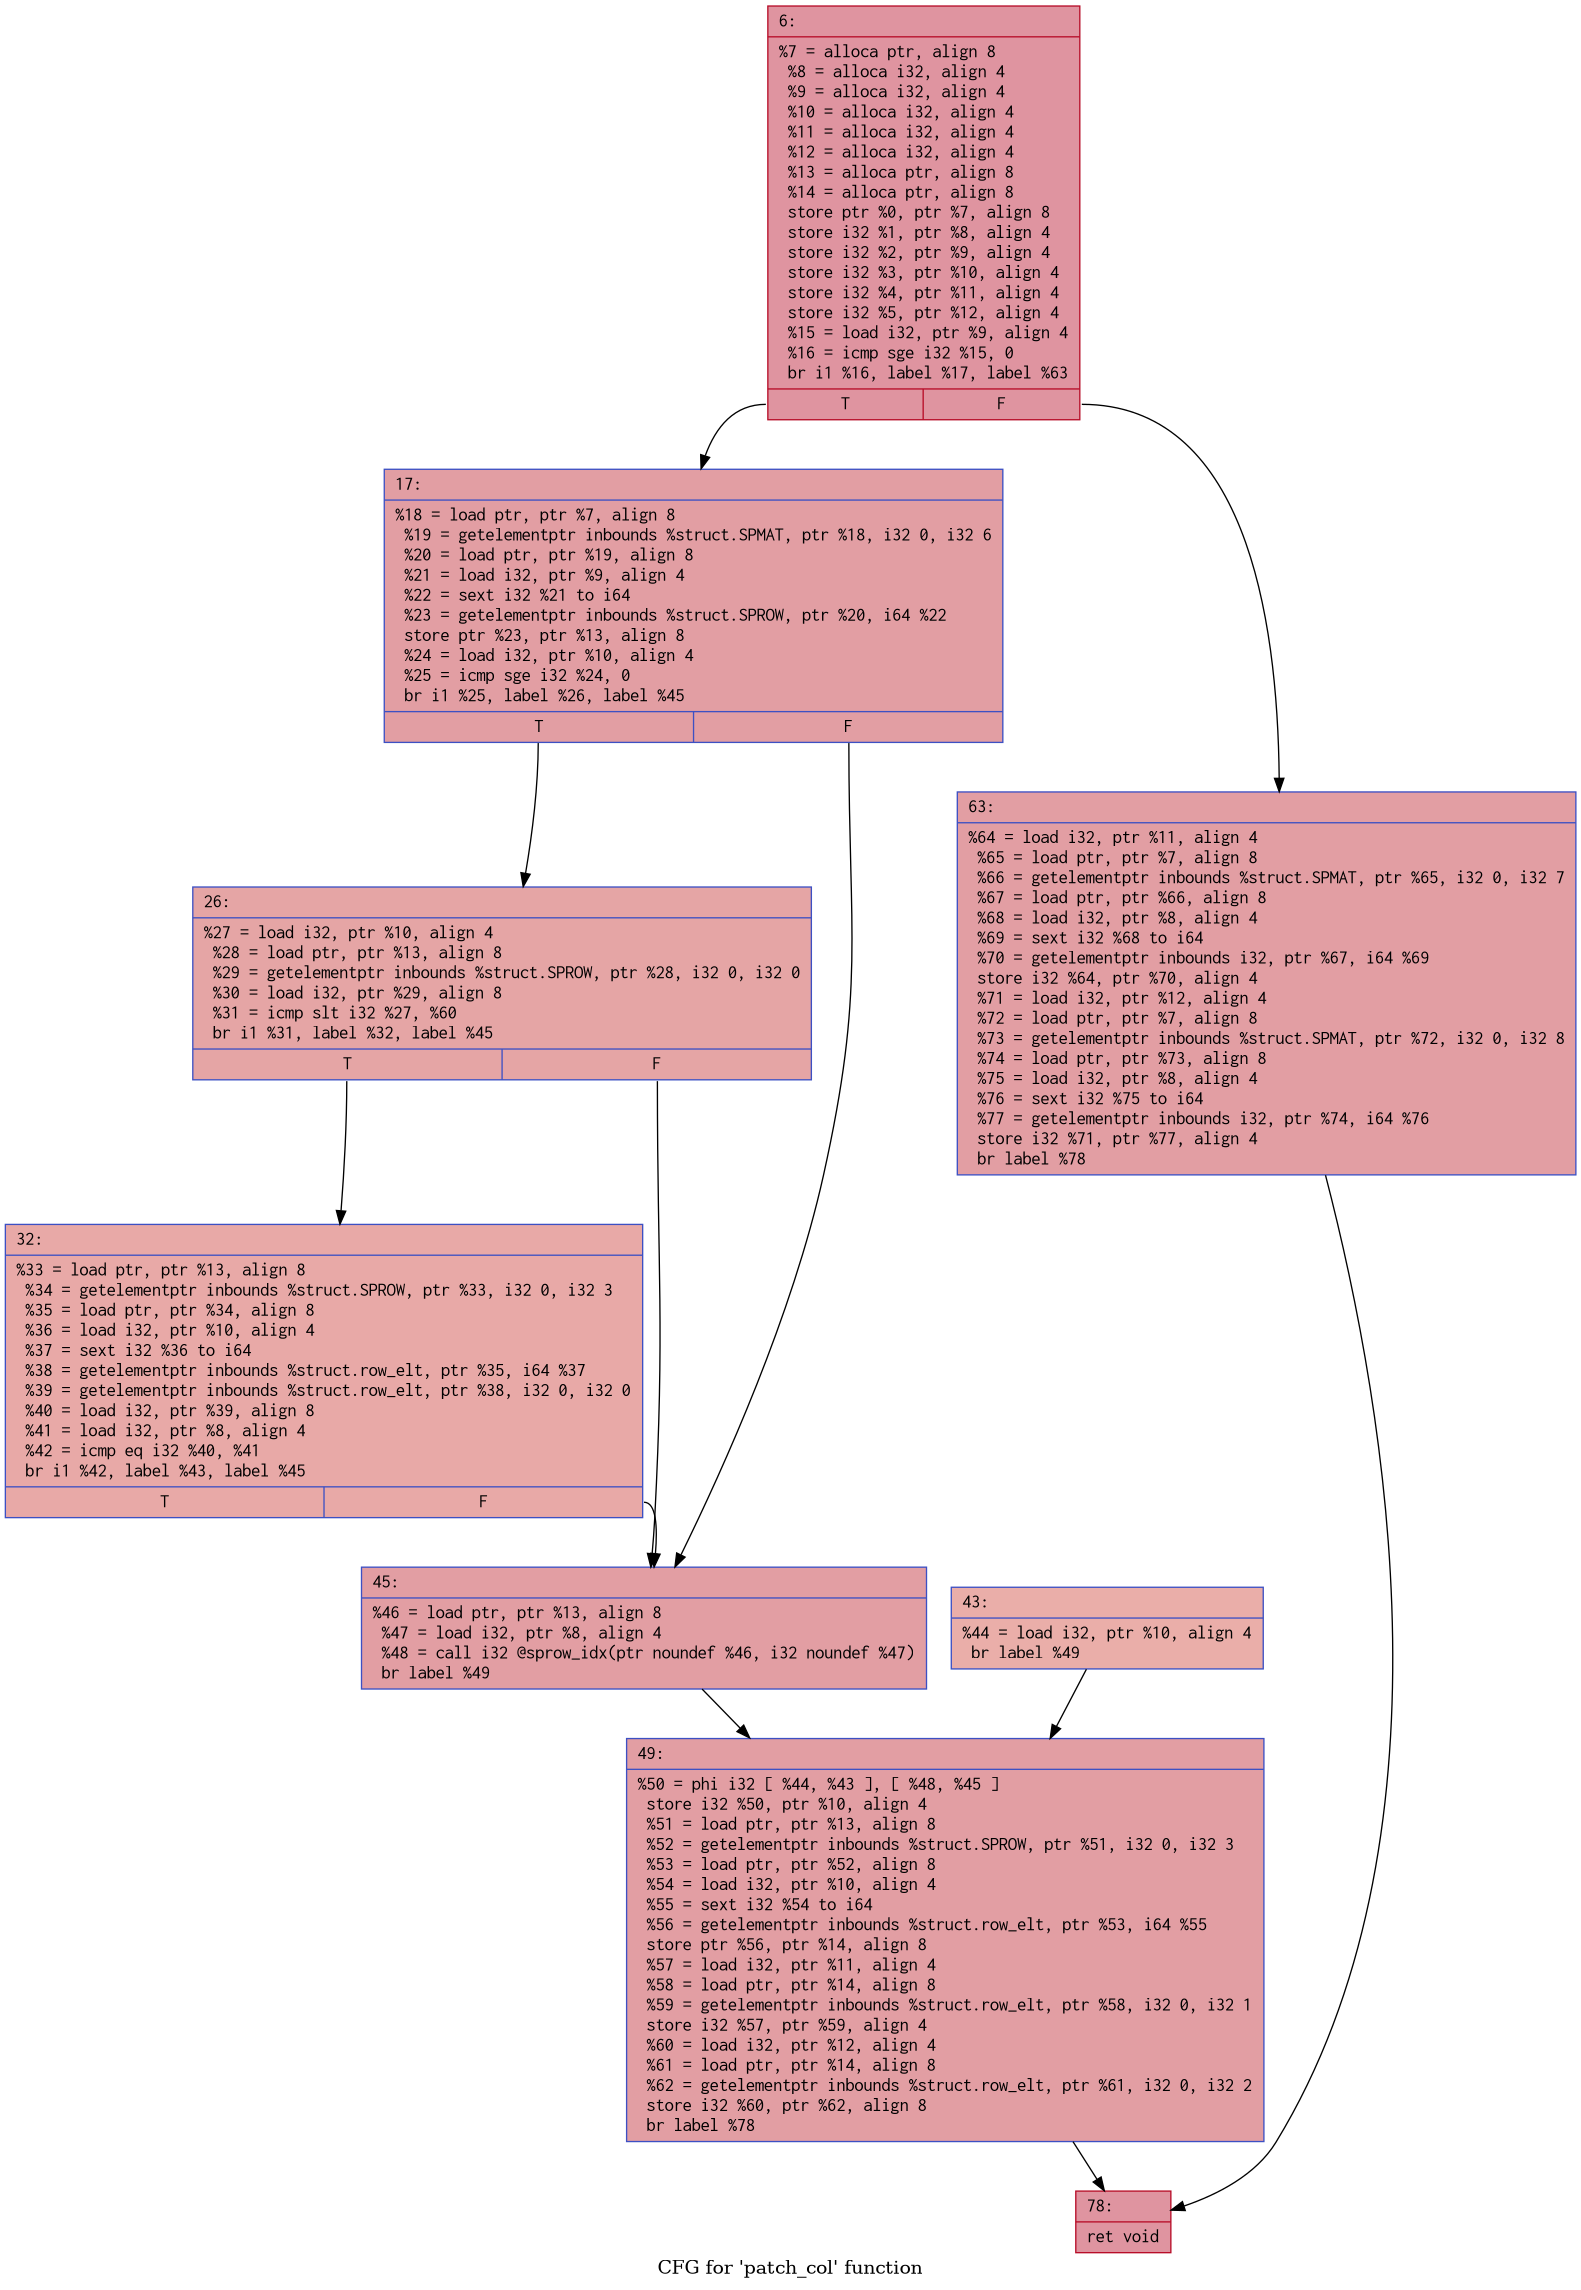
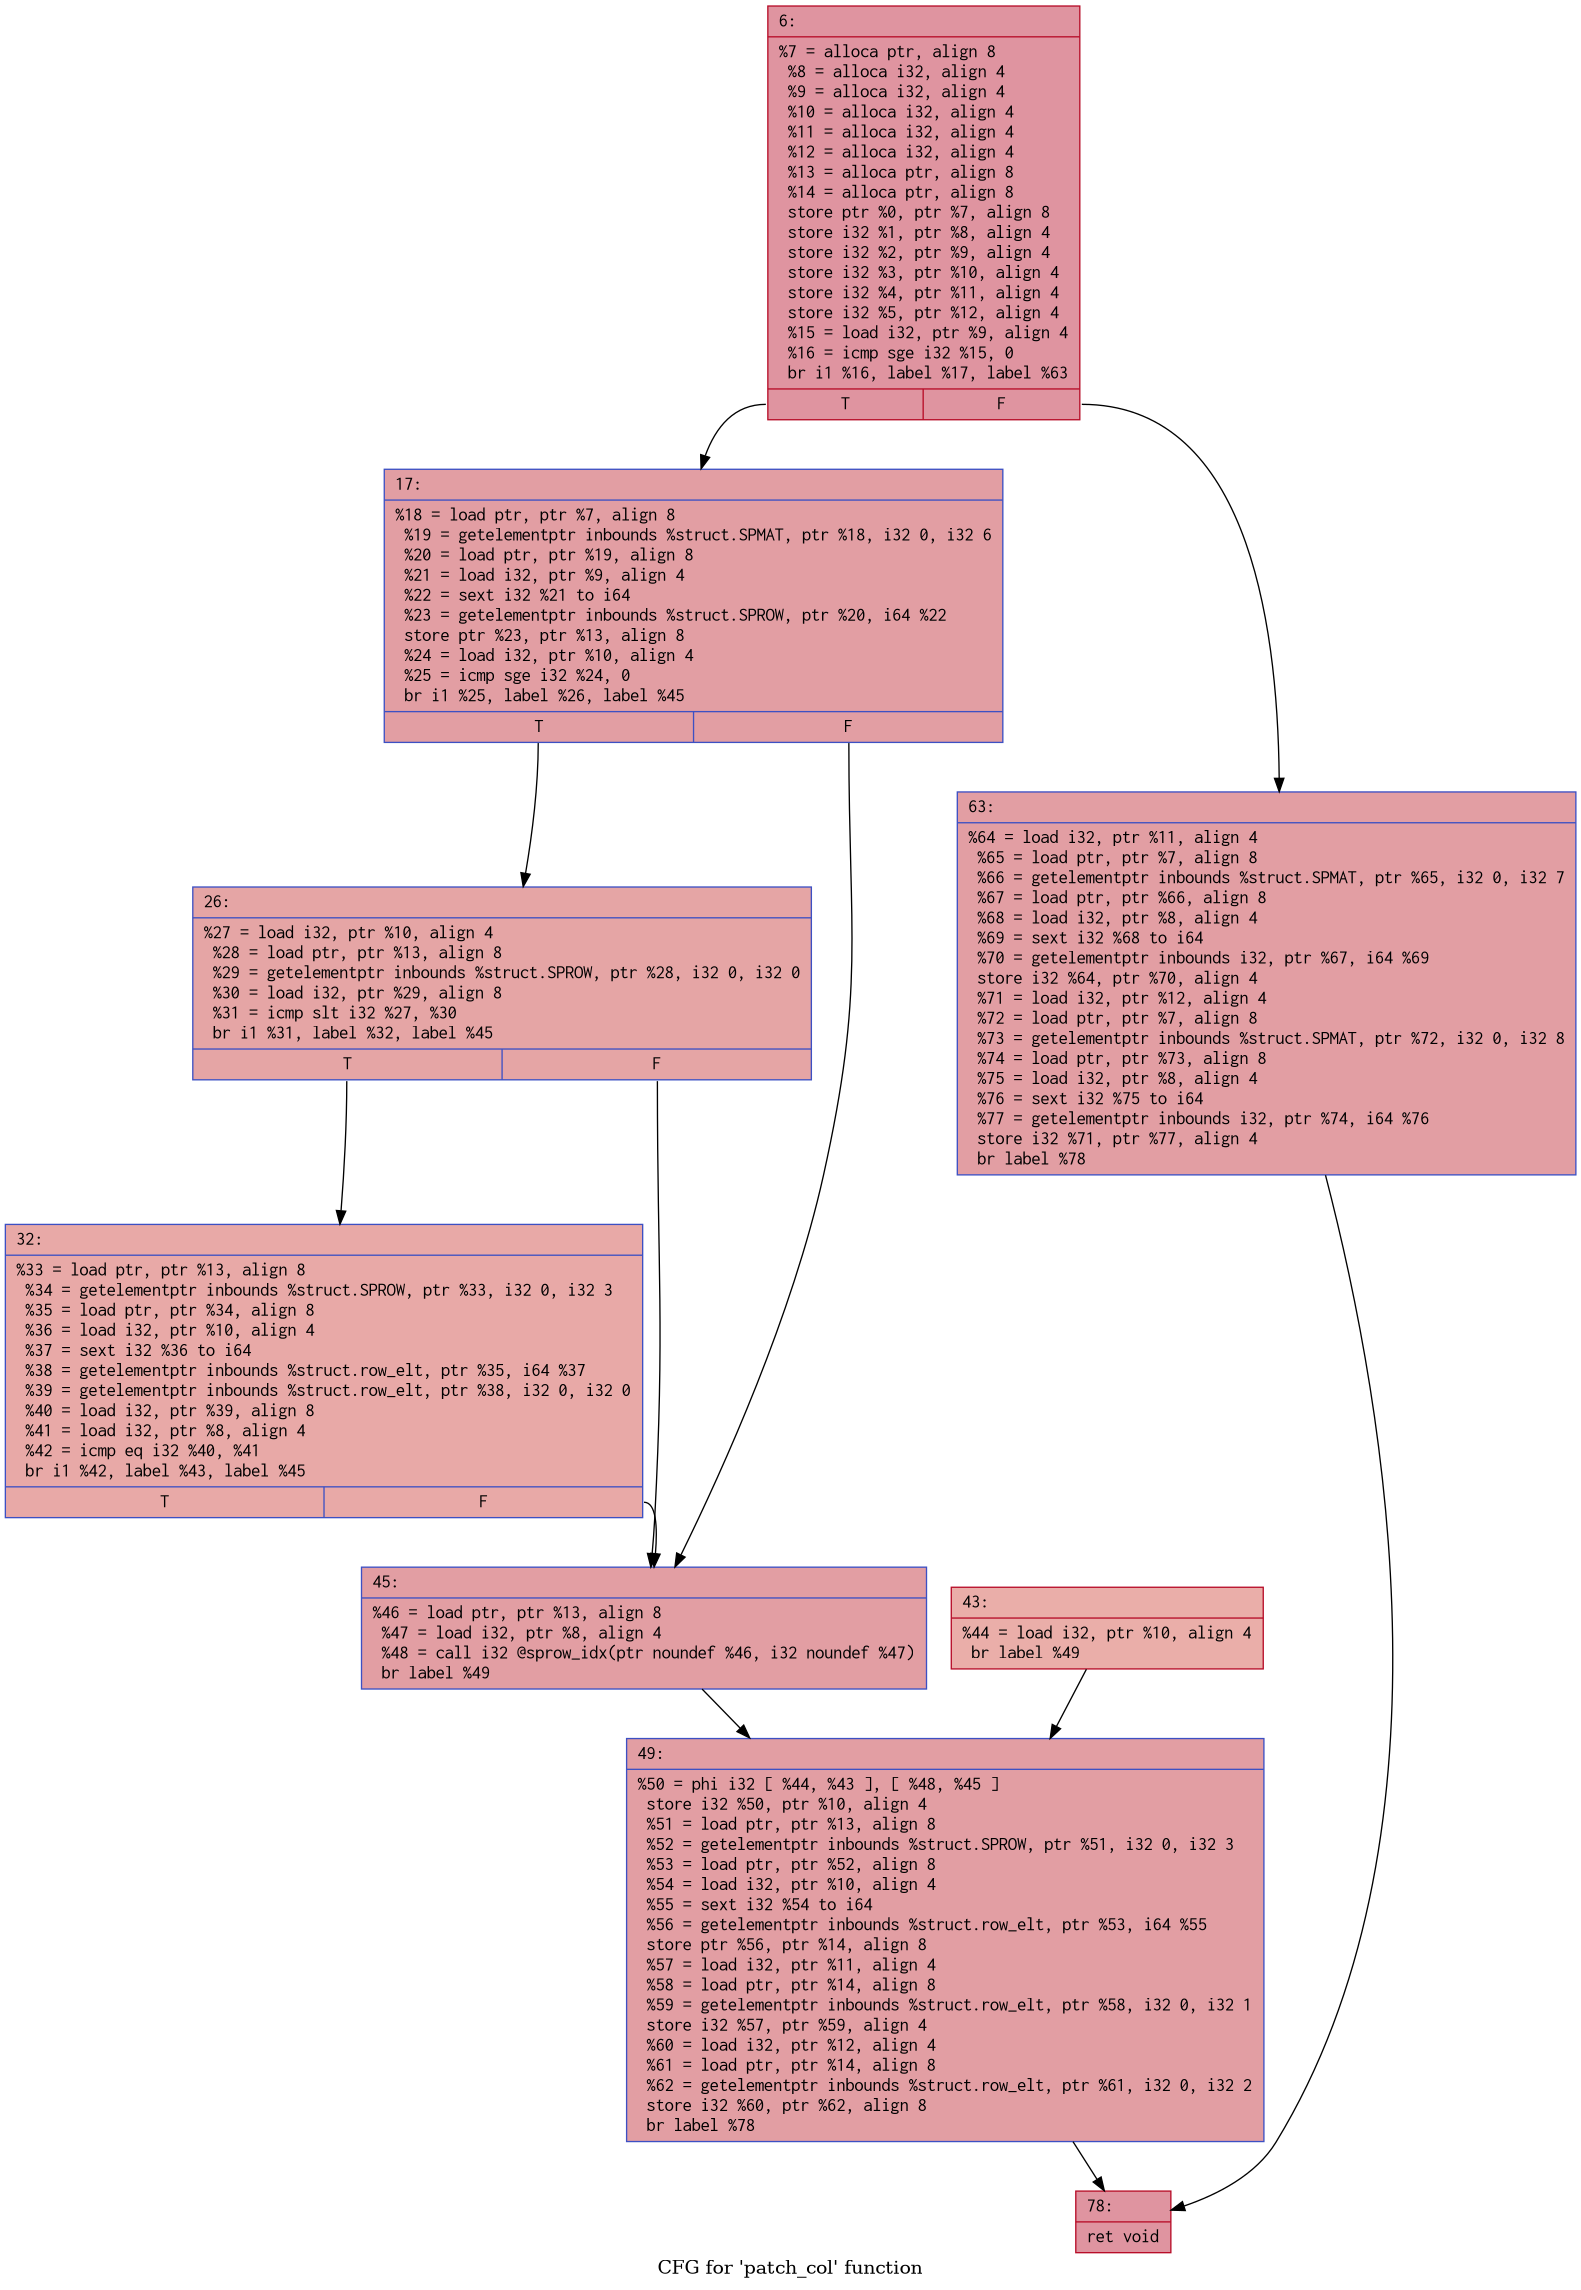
node "26:": text "%31 = icmp slt i32 %27, %60" -> "%31 = icmp slt i32 %27, %30"
node "43:": color #3d50c3ff -> #b70d28ff
